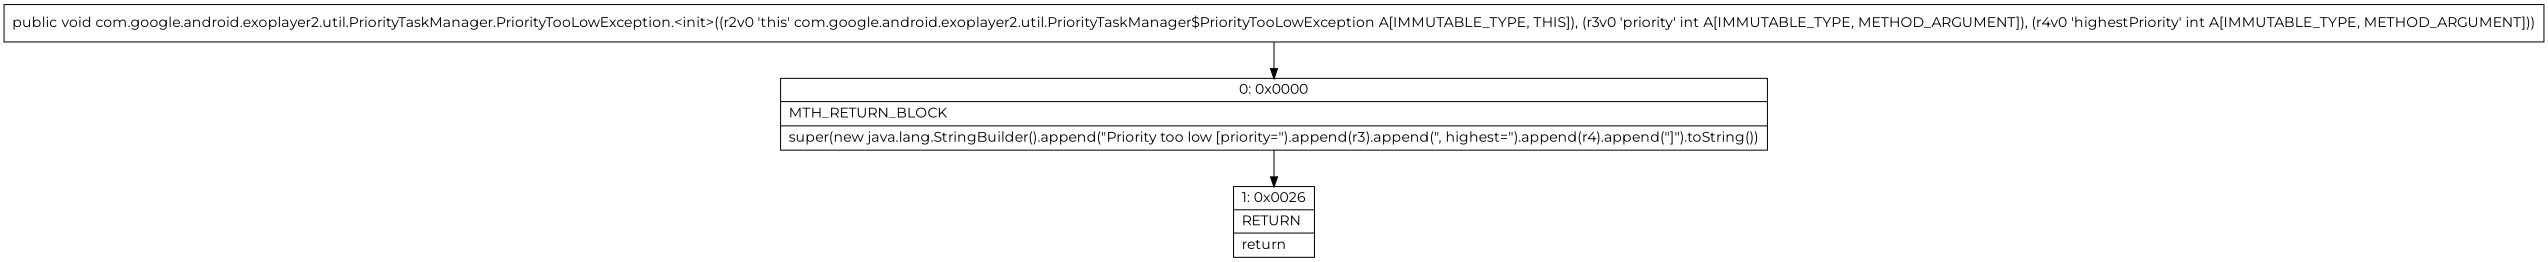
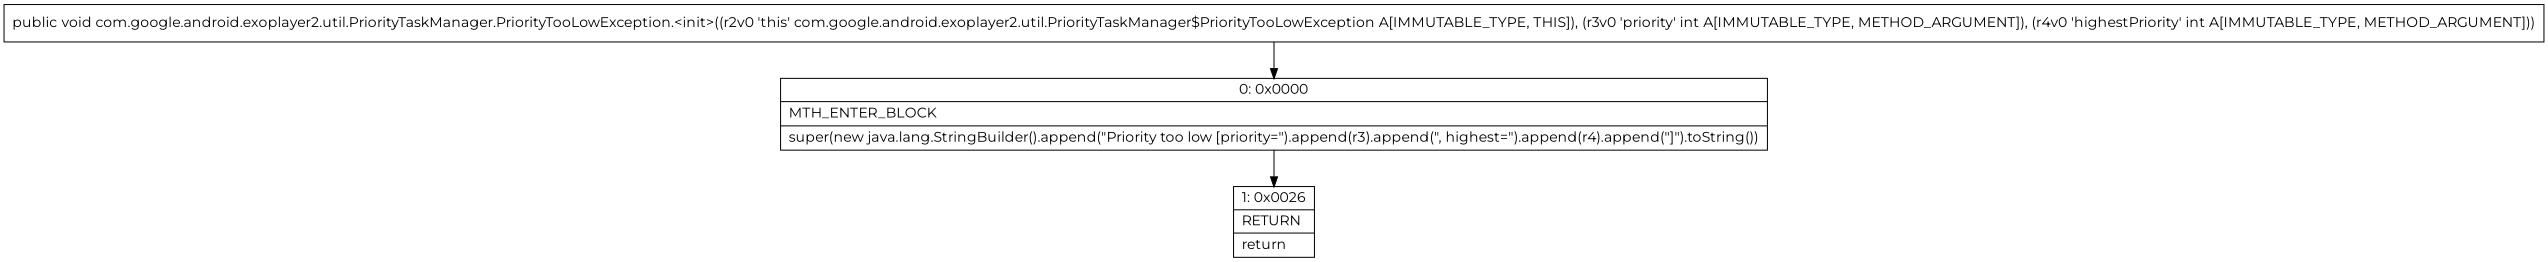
node "0: 0x0000": text "MTH_RETURN_BLOCK" -> "MTH_ENTER_BLOCK"
